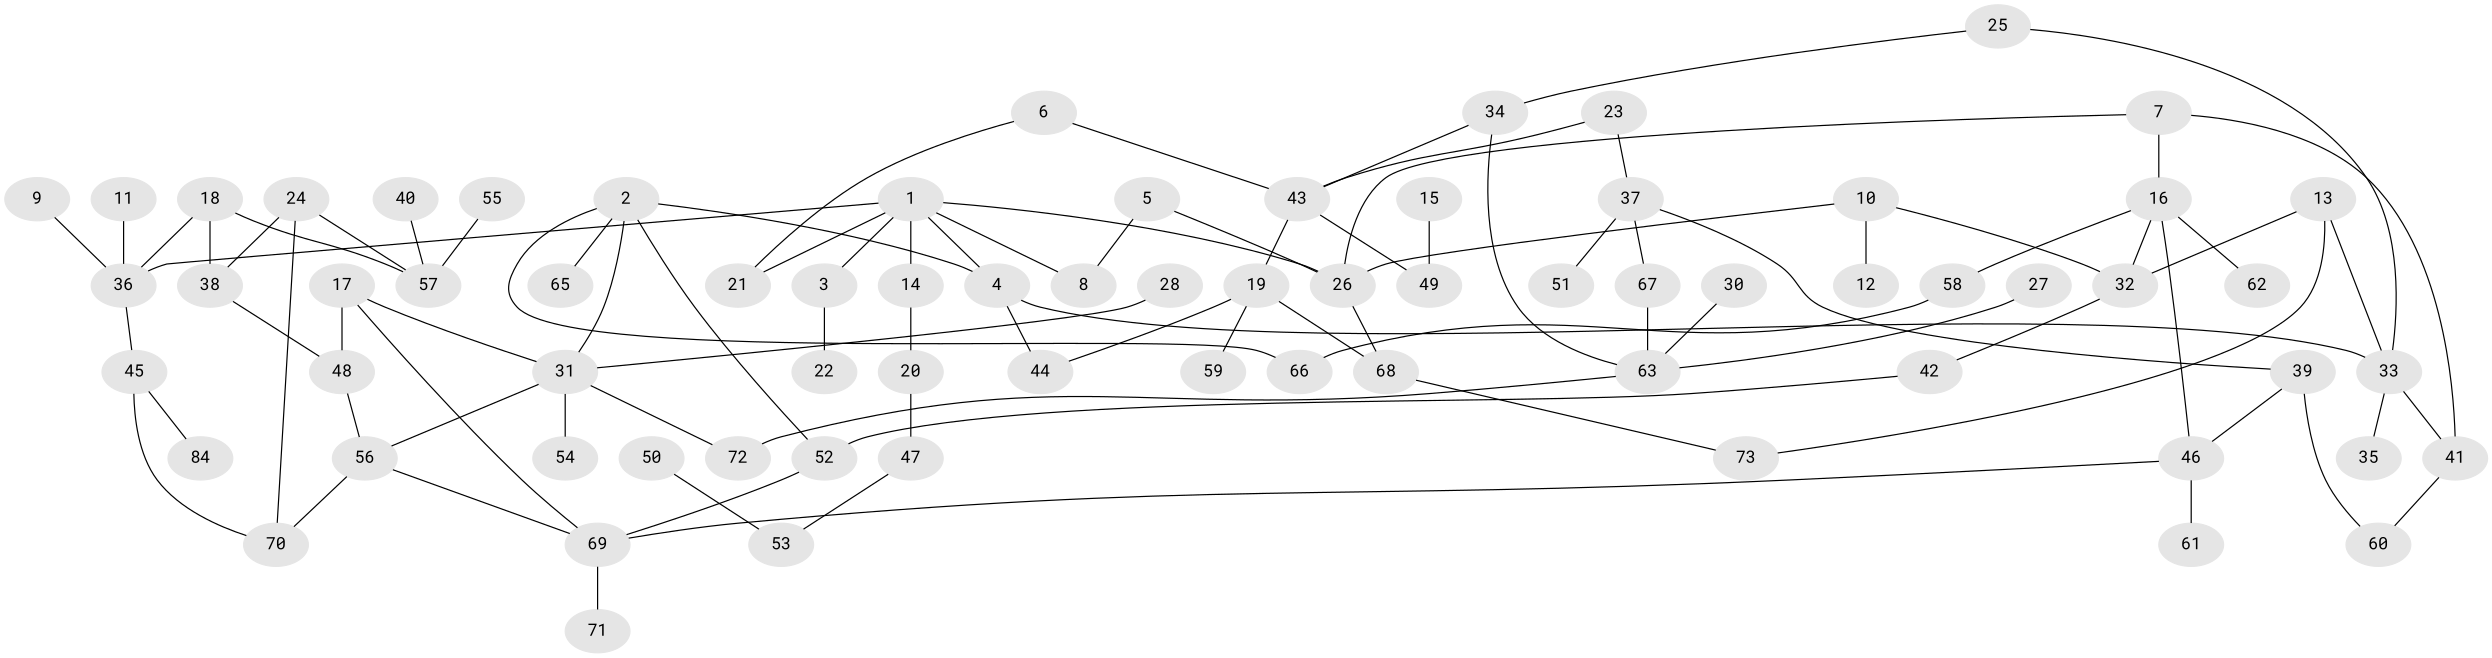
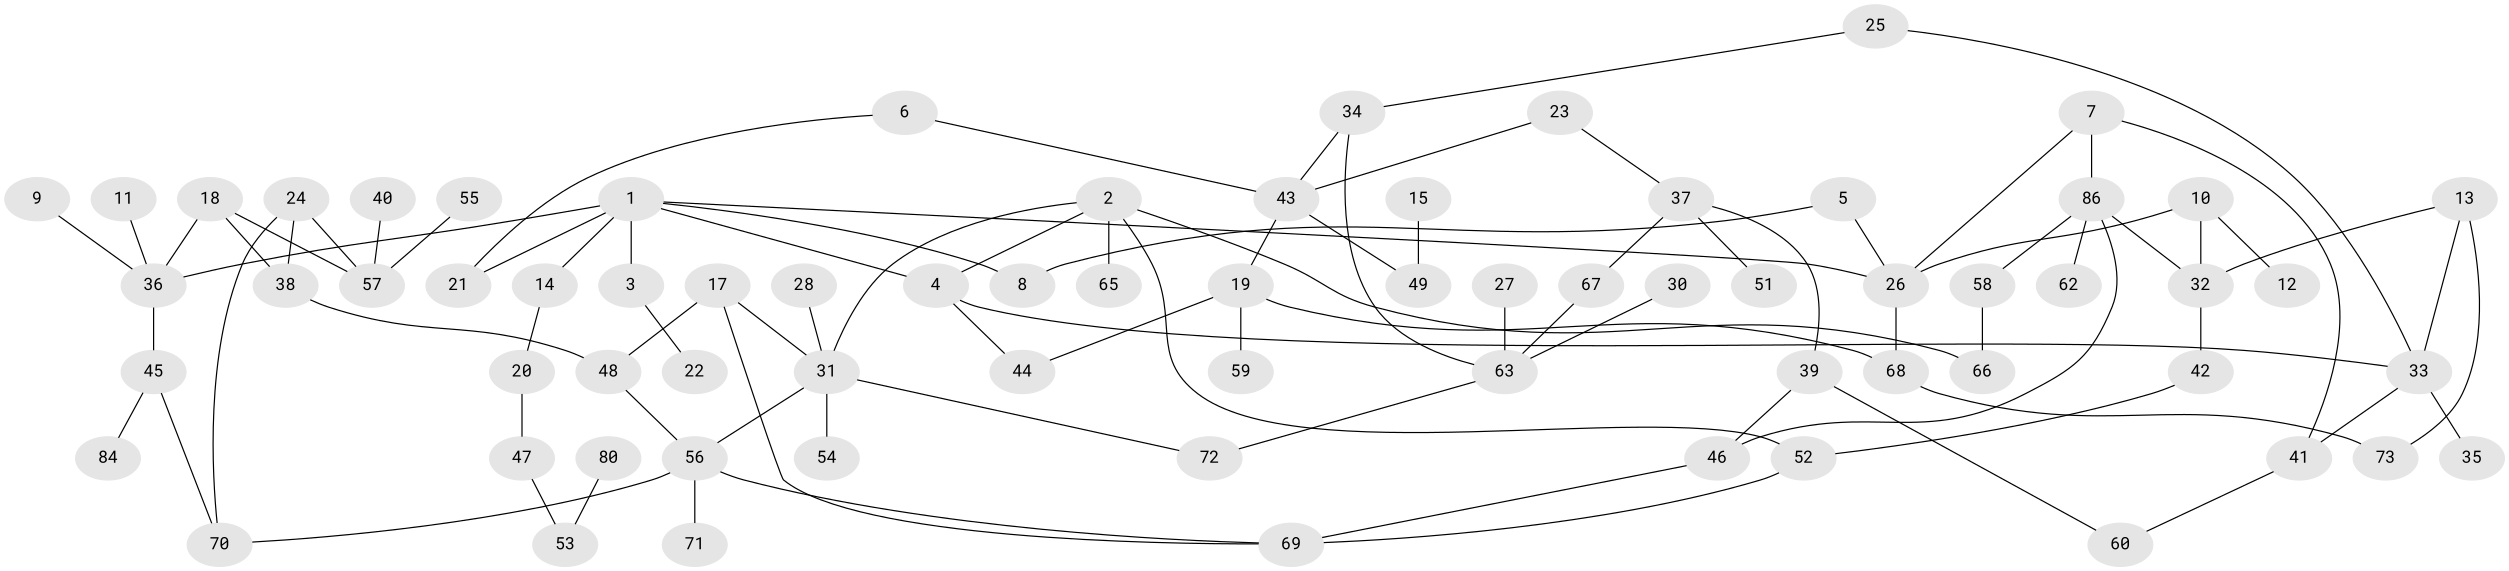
node "16": label "16" -> "86"
node "50": label "50" -> "80"
node "61": removed
edge "69" -- "71": now "56" -- "71"
